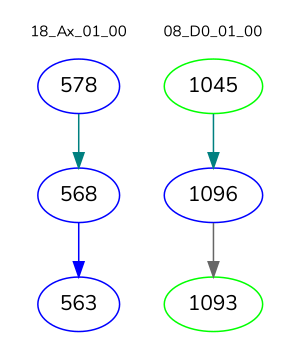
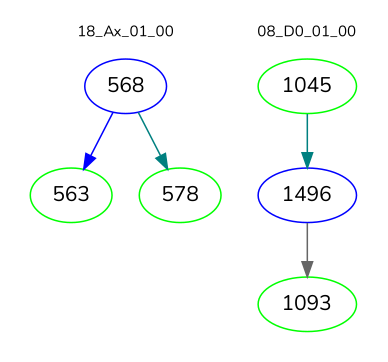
node "578": color blue -> green
edge "578" -> "568": reversed
node "1096": label "1096" -> "1496"
node "563": color blue -> green
